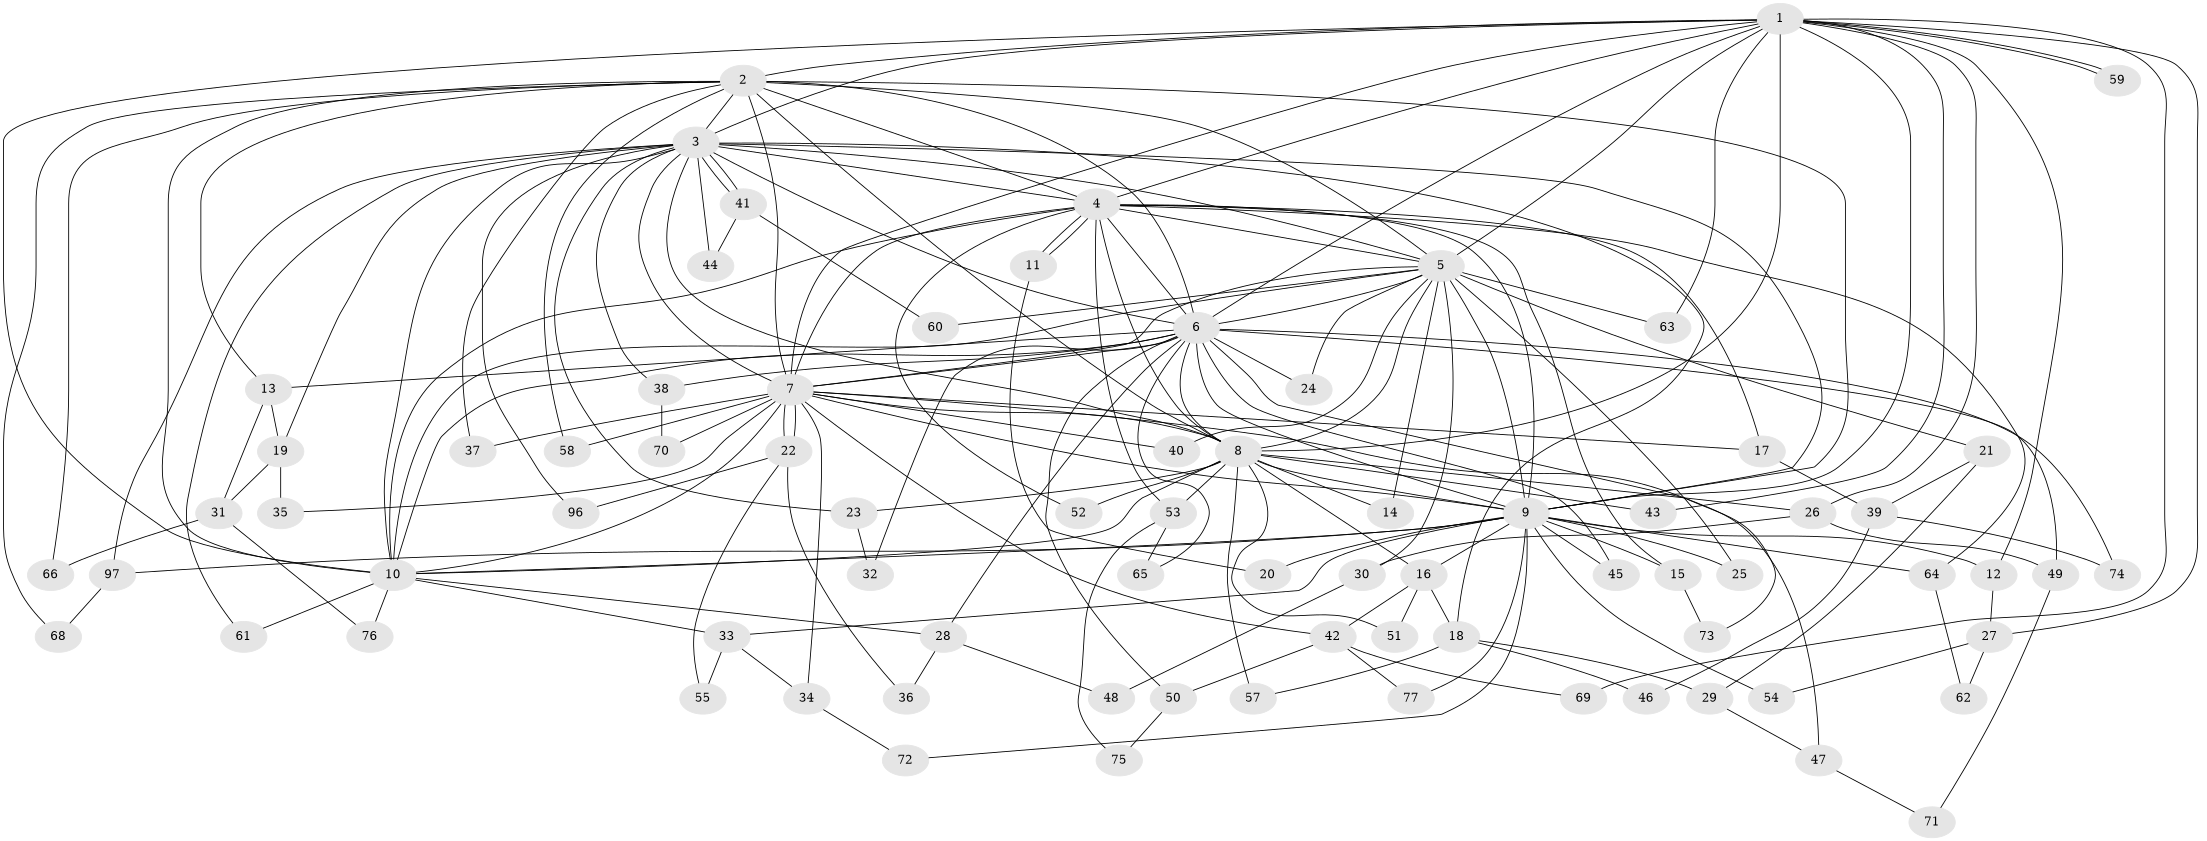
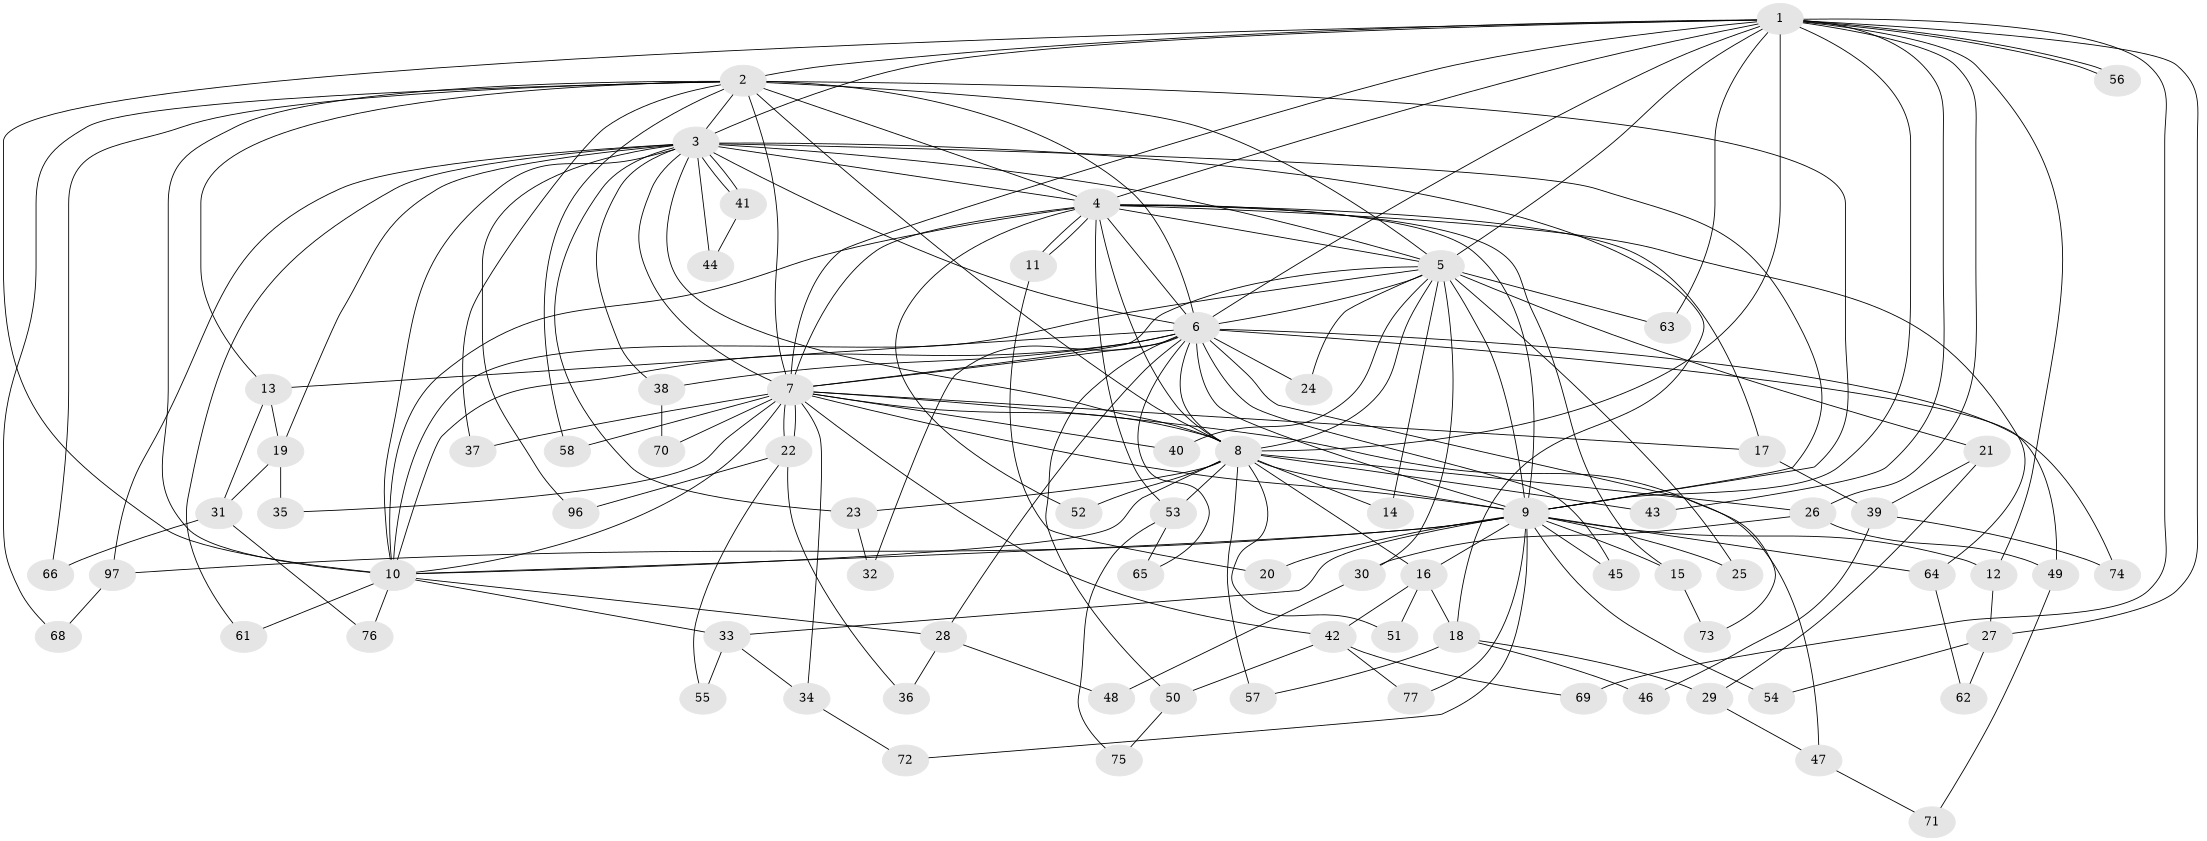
node "59": label "59" -> "56"
node "60": removed
